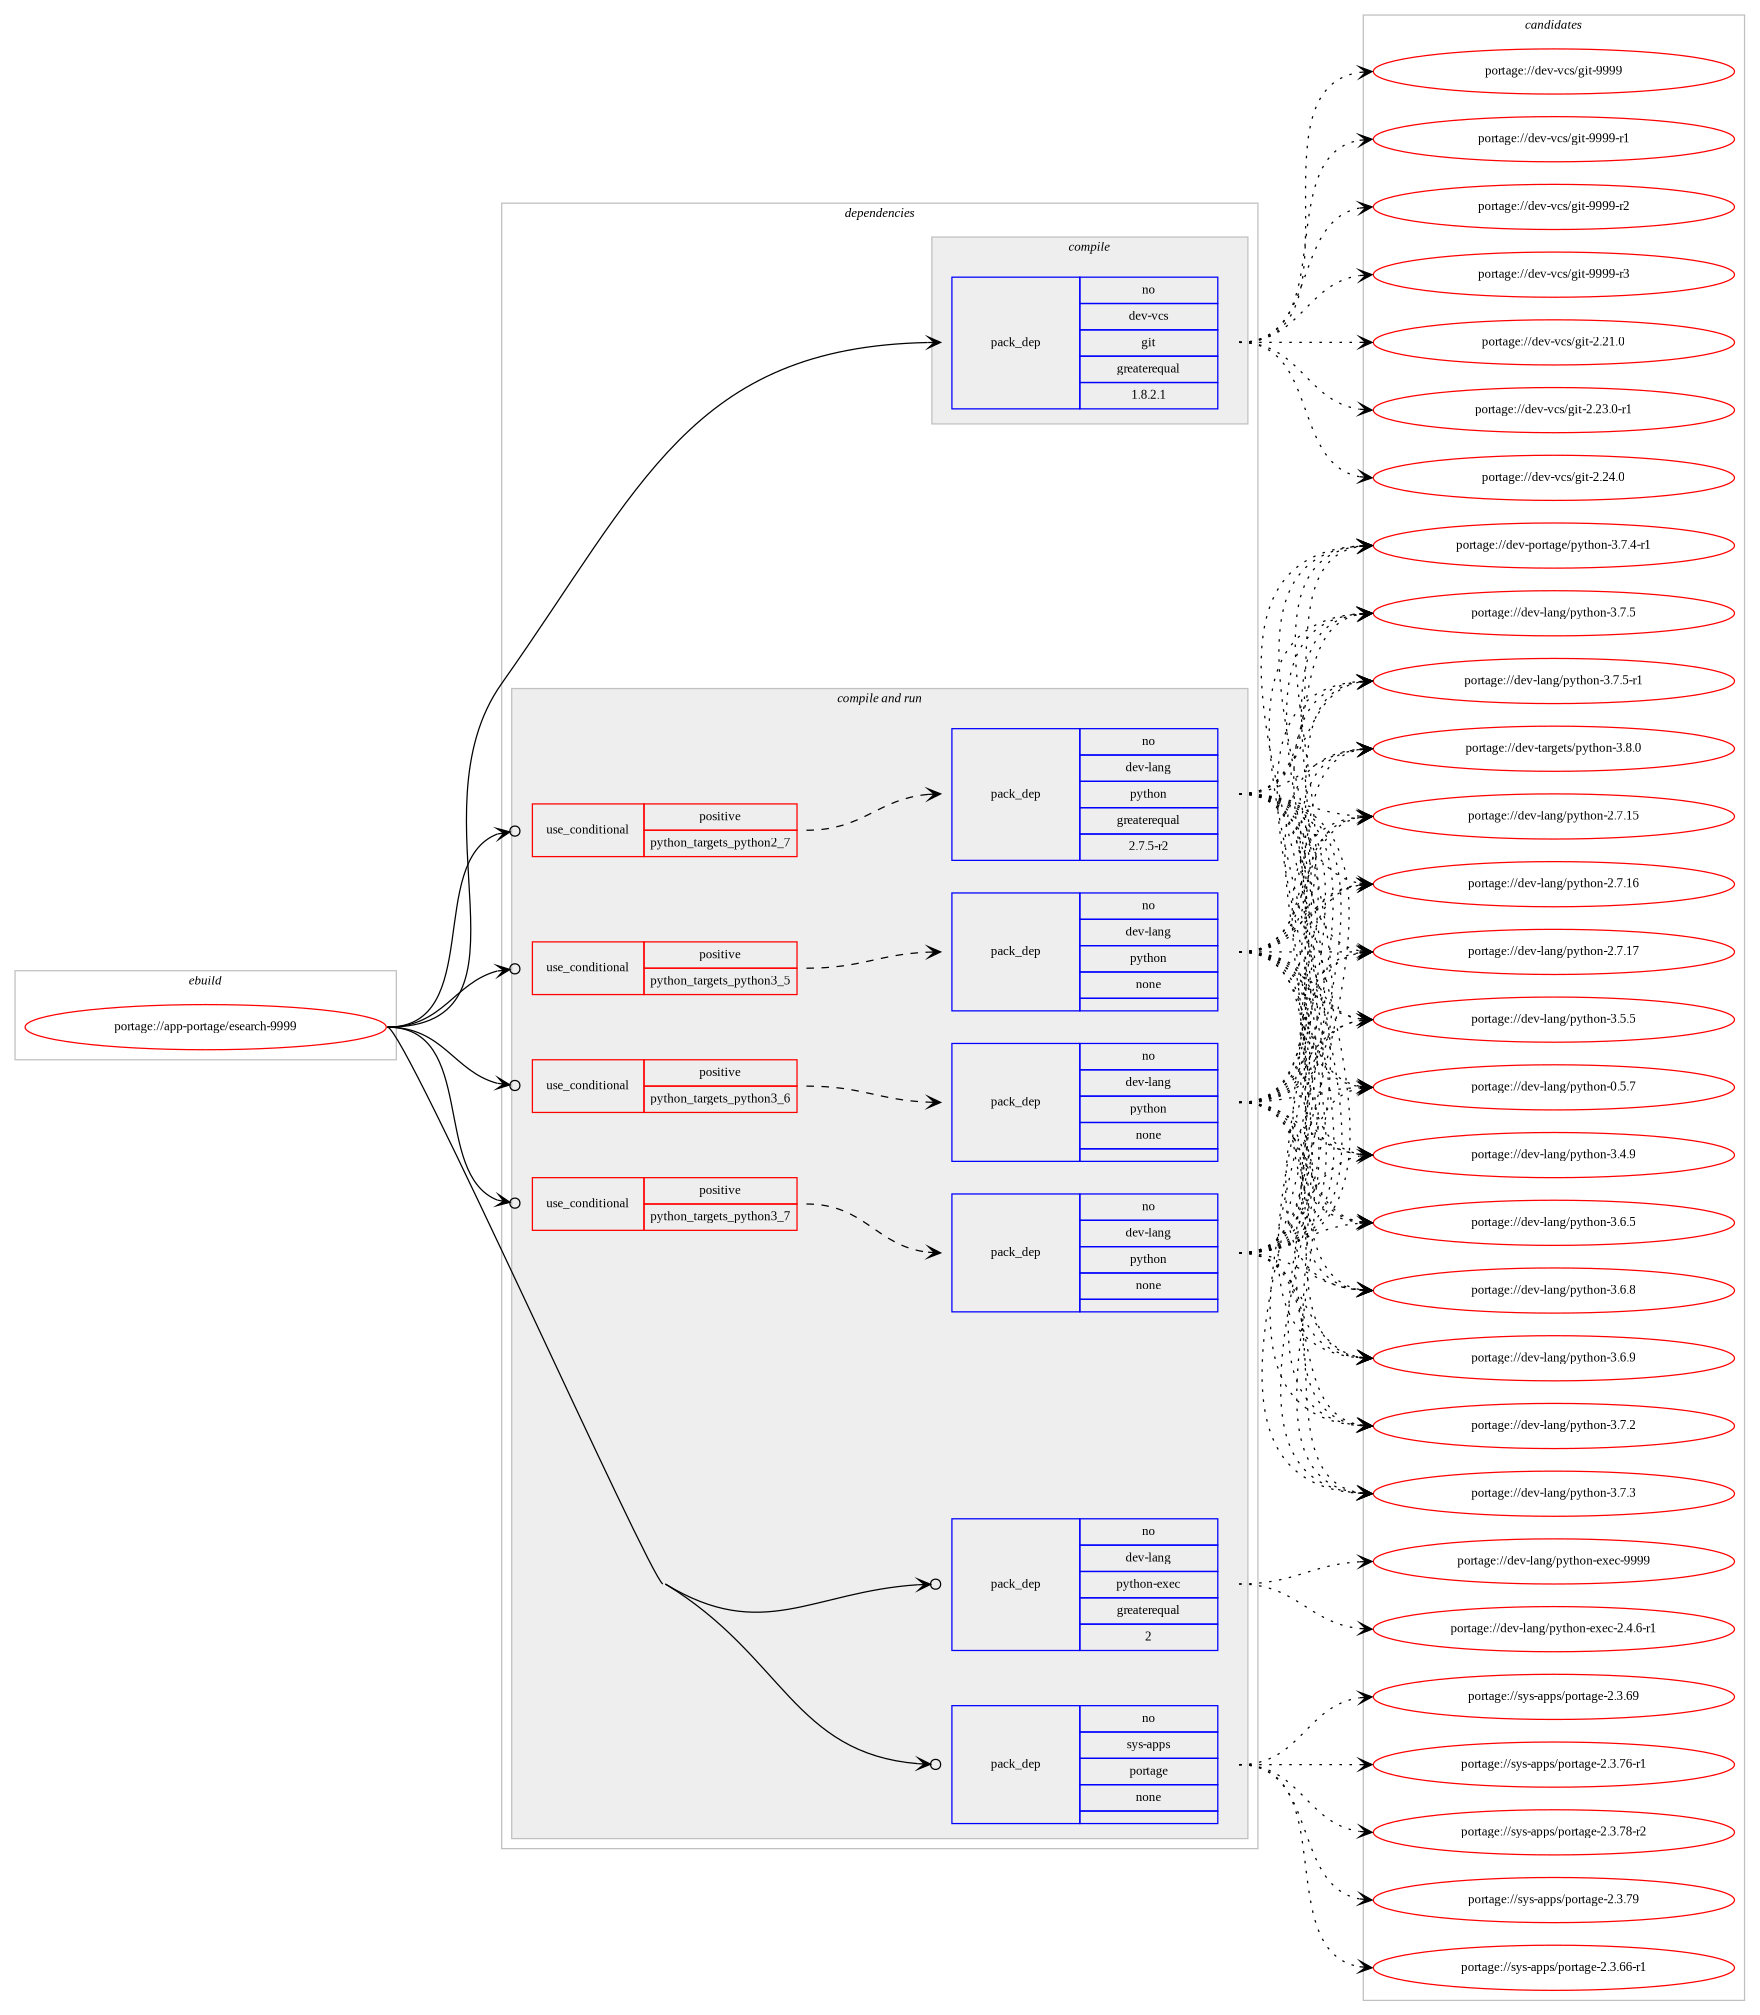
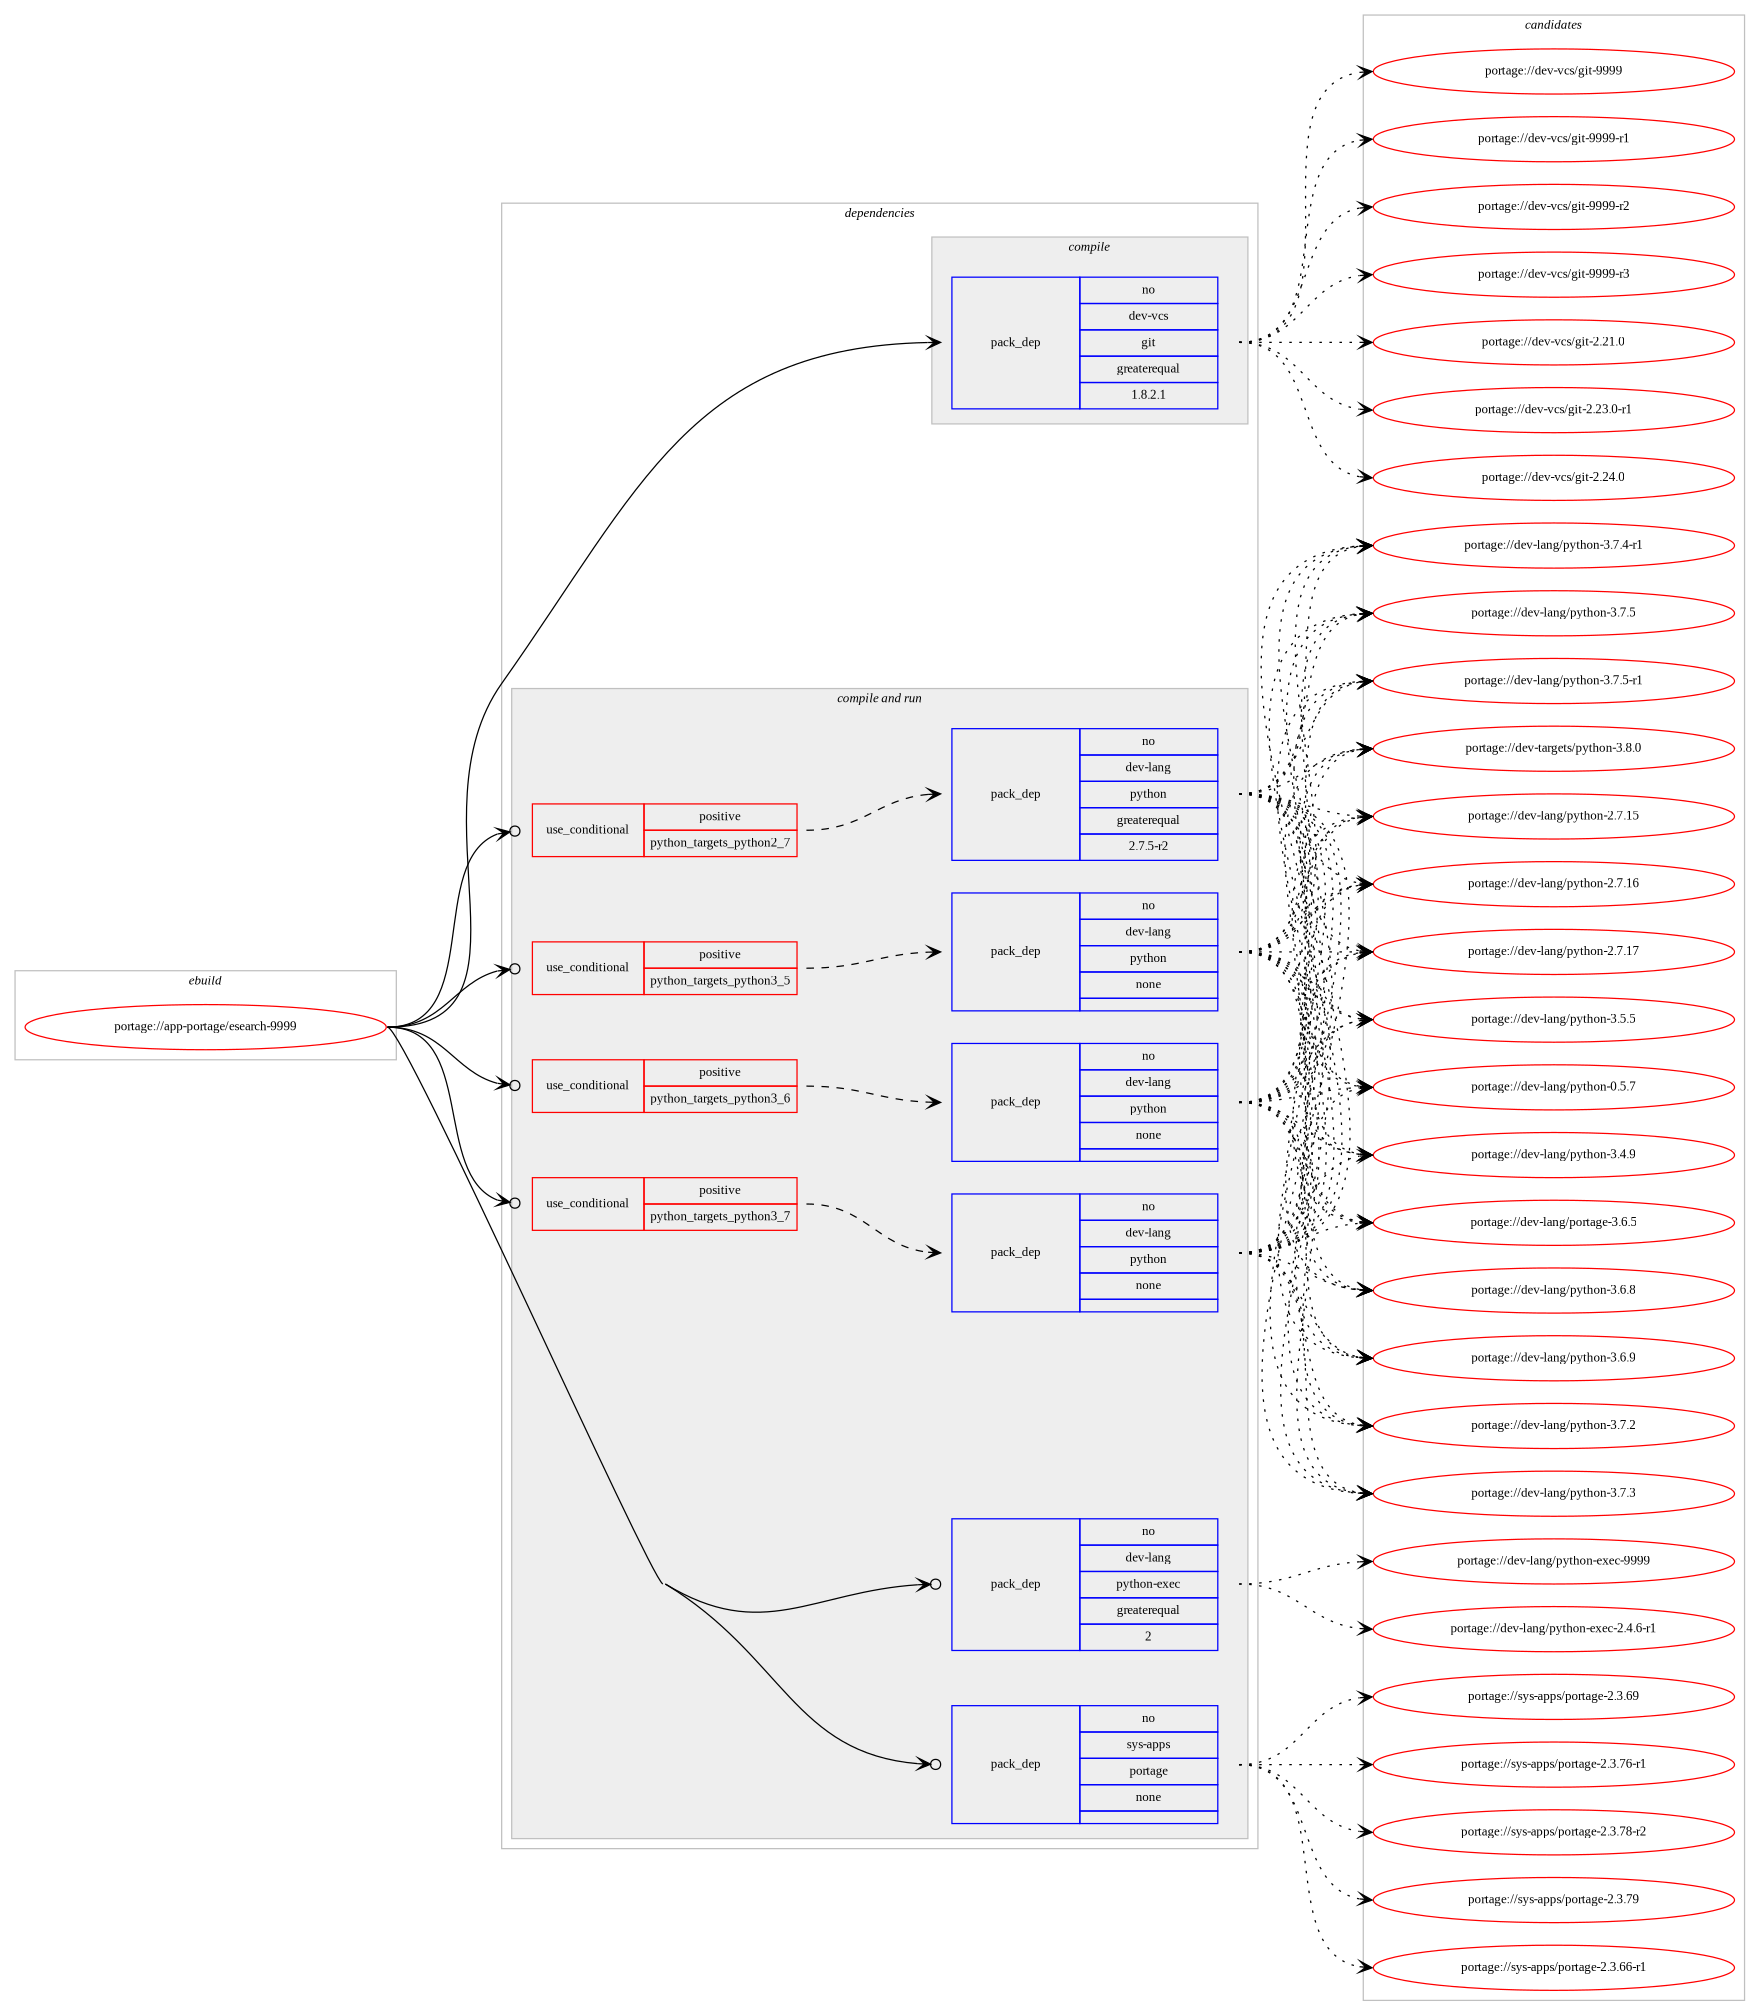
node "portage://dev-portage/python-3.7.4-r1": label "portage://dev-portage/python-3.7.4-r1" -> "portage://dev-lang/python-3.7.4-r1"
node "portage://dev-lang/python-3.6.5": label "portage://dev-lang/python-3.6.5" -> "portage://dev-lang/portage-3.6.5"
